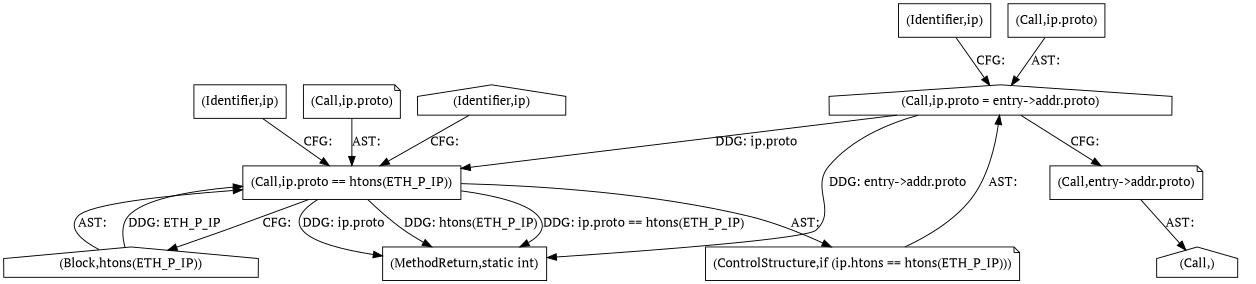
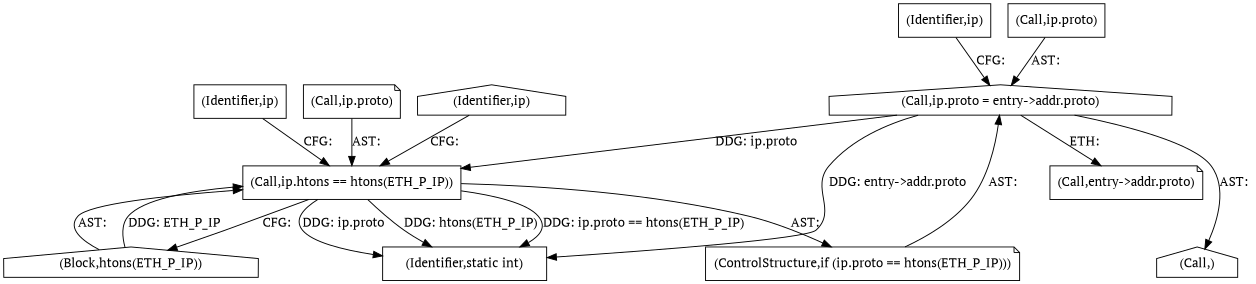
edge "(Call,ip.proto = entry->addr.proto)" -> "(Call,entry->addr.proto)": label "CFG: " -> "ETH: "
node "(Call,ip.proto == htons(ETH_P_IP))": label "(Call,ip.proto == htons(ETH_P_IP))" -> "(Call,ip.htons == htons(ETH_P_IP))"
edge "(Call,entry->addr.proto)" -> "(Call,)": now "(Call,ip.proto = entry->addr.proto)" -> "(Call,)"
node "(MethodReturn,static int)": label "(MethodReturn,static int)" -> "(Identifier,static int)"
node "(ControlStructure,if (ip.htons == htons(ETH_P_IP)))": label "(ControlStructure,if (ip.htons == htons(ETH_P_IP)))" -> "(ControlStructure,if (ip.proto == htons(ETH_P_IP)))"
